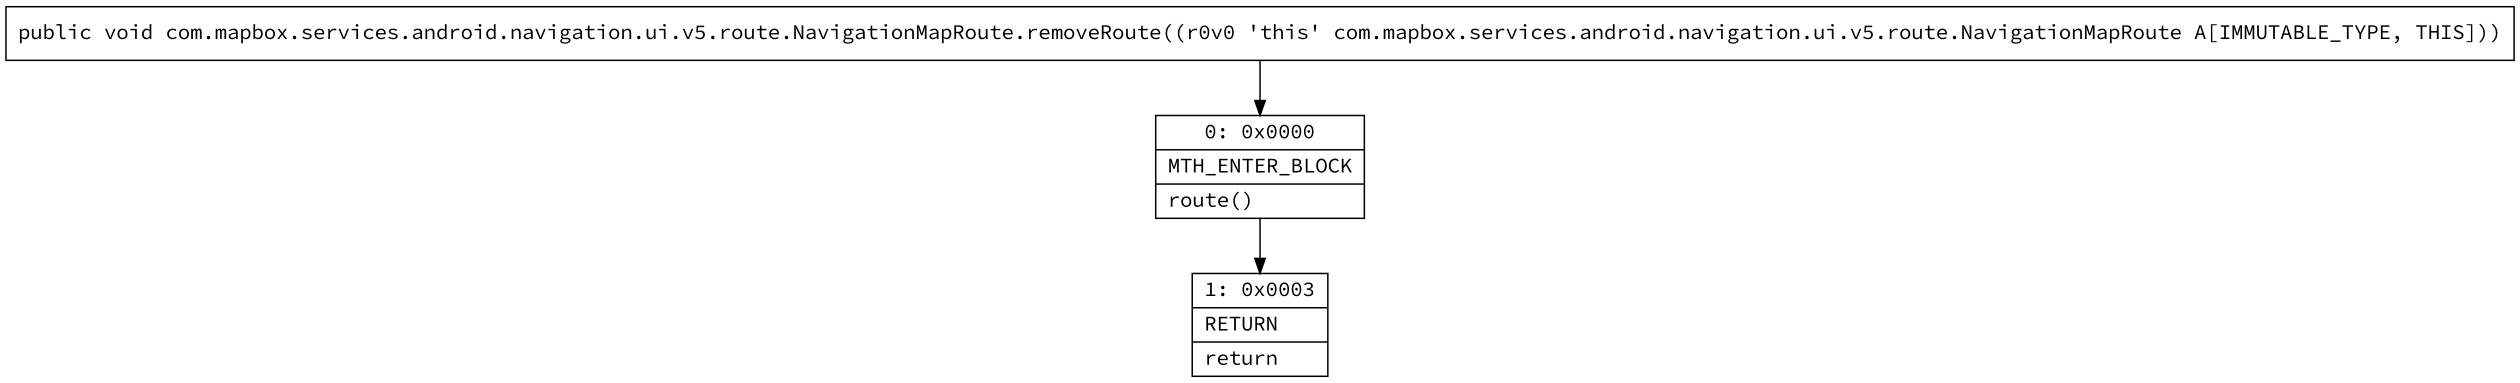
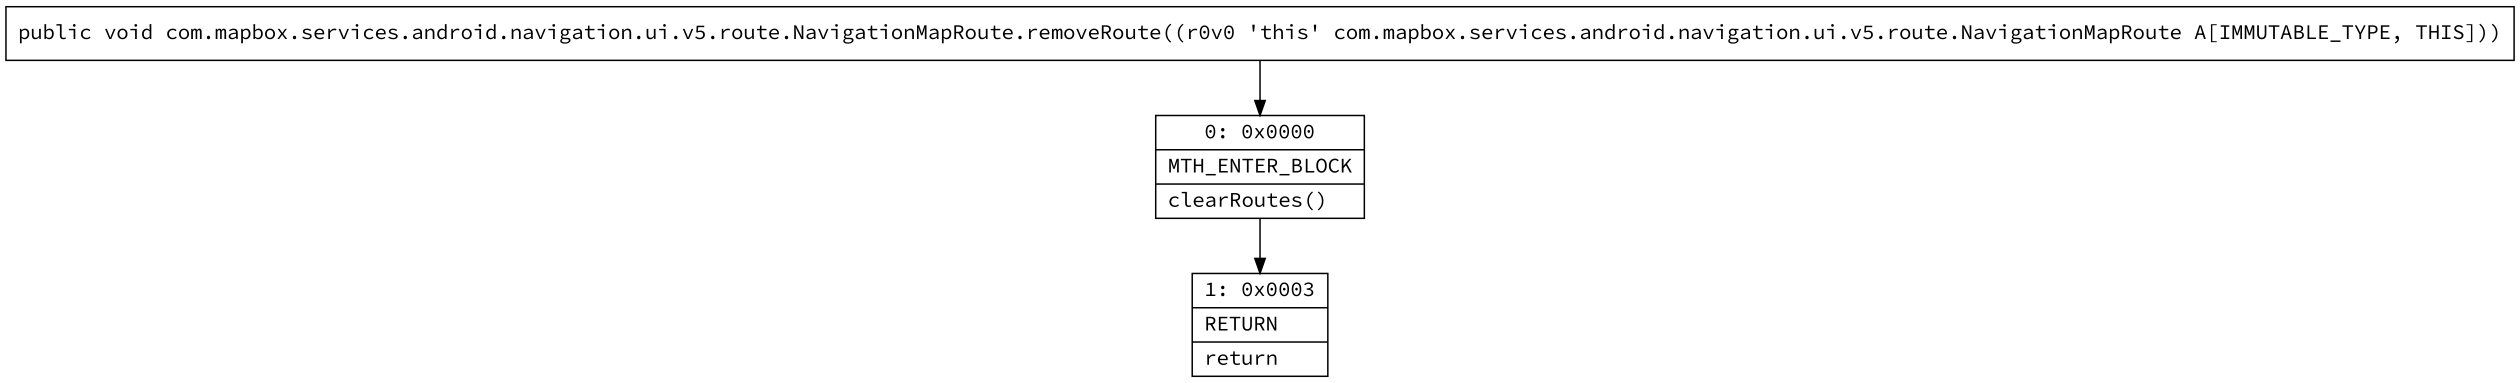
node "0: 0x0000": text "route()" -> "clearRoutes()"
